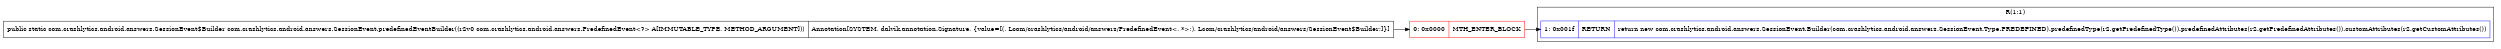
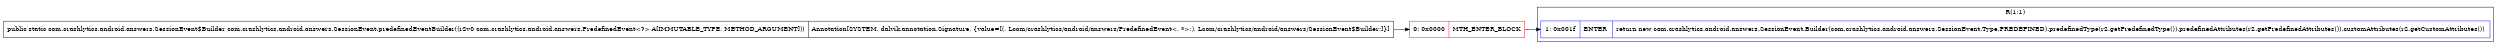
node "1: 0x001f": text "RETURN" -> "ENTER"
